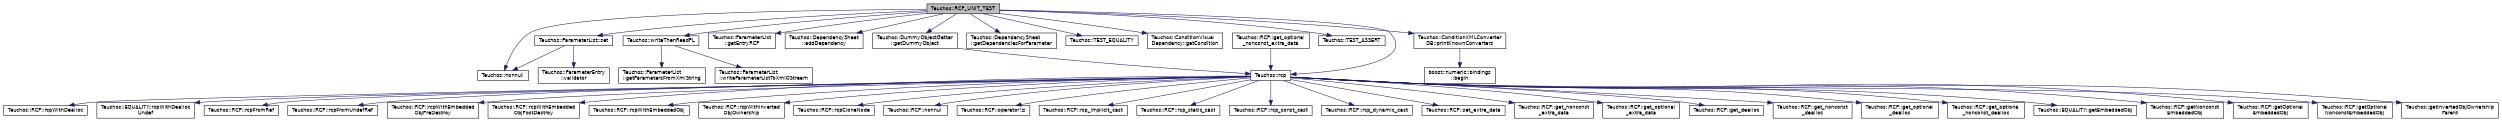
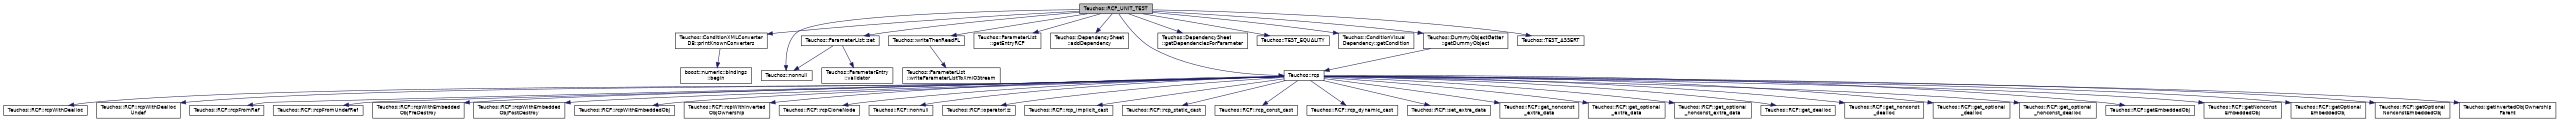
edge "Teuchos::RCP::get_optional _nonconst_extra_data" -> "Teuchos::rcp": reversed
node "Teuchos::ParameterList ::getParametersFromXmlString": removed
node "Teuchos::EQUALITY::rcpWithDealloc Undef": label "Teuchos::EQUALITY::rcpWithDealloc Undef" -> "Teuchos::RCP::rcpWithDealloc Undef"
node "Teuchos::EQUALITY::getEmbeddedObj": label "Teuchos::EQUALITY::getEmbeddedObj" -> "Teuchos::RCP::getEmbeddedObj"
